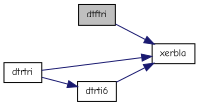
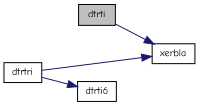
node "dtftri": label "dtftri" -> "dtrti"
edge "dtrti6" -> "xerbla": removed
